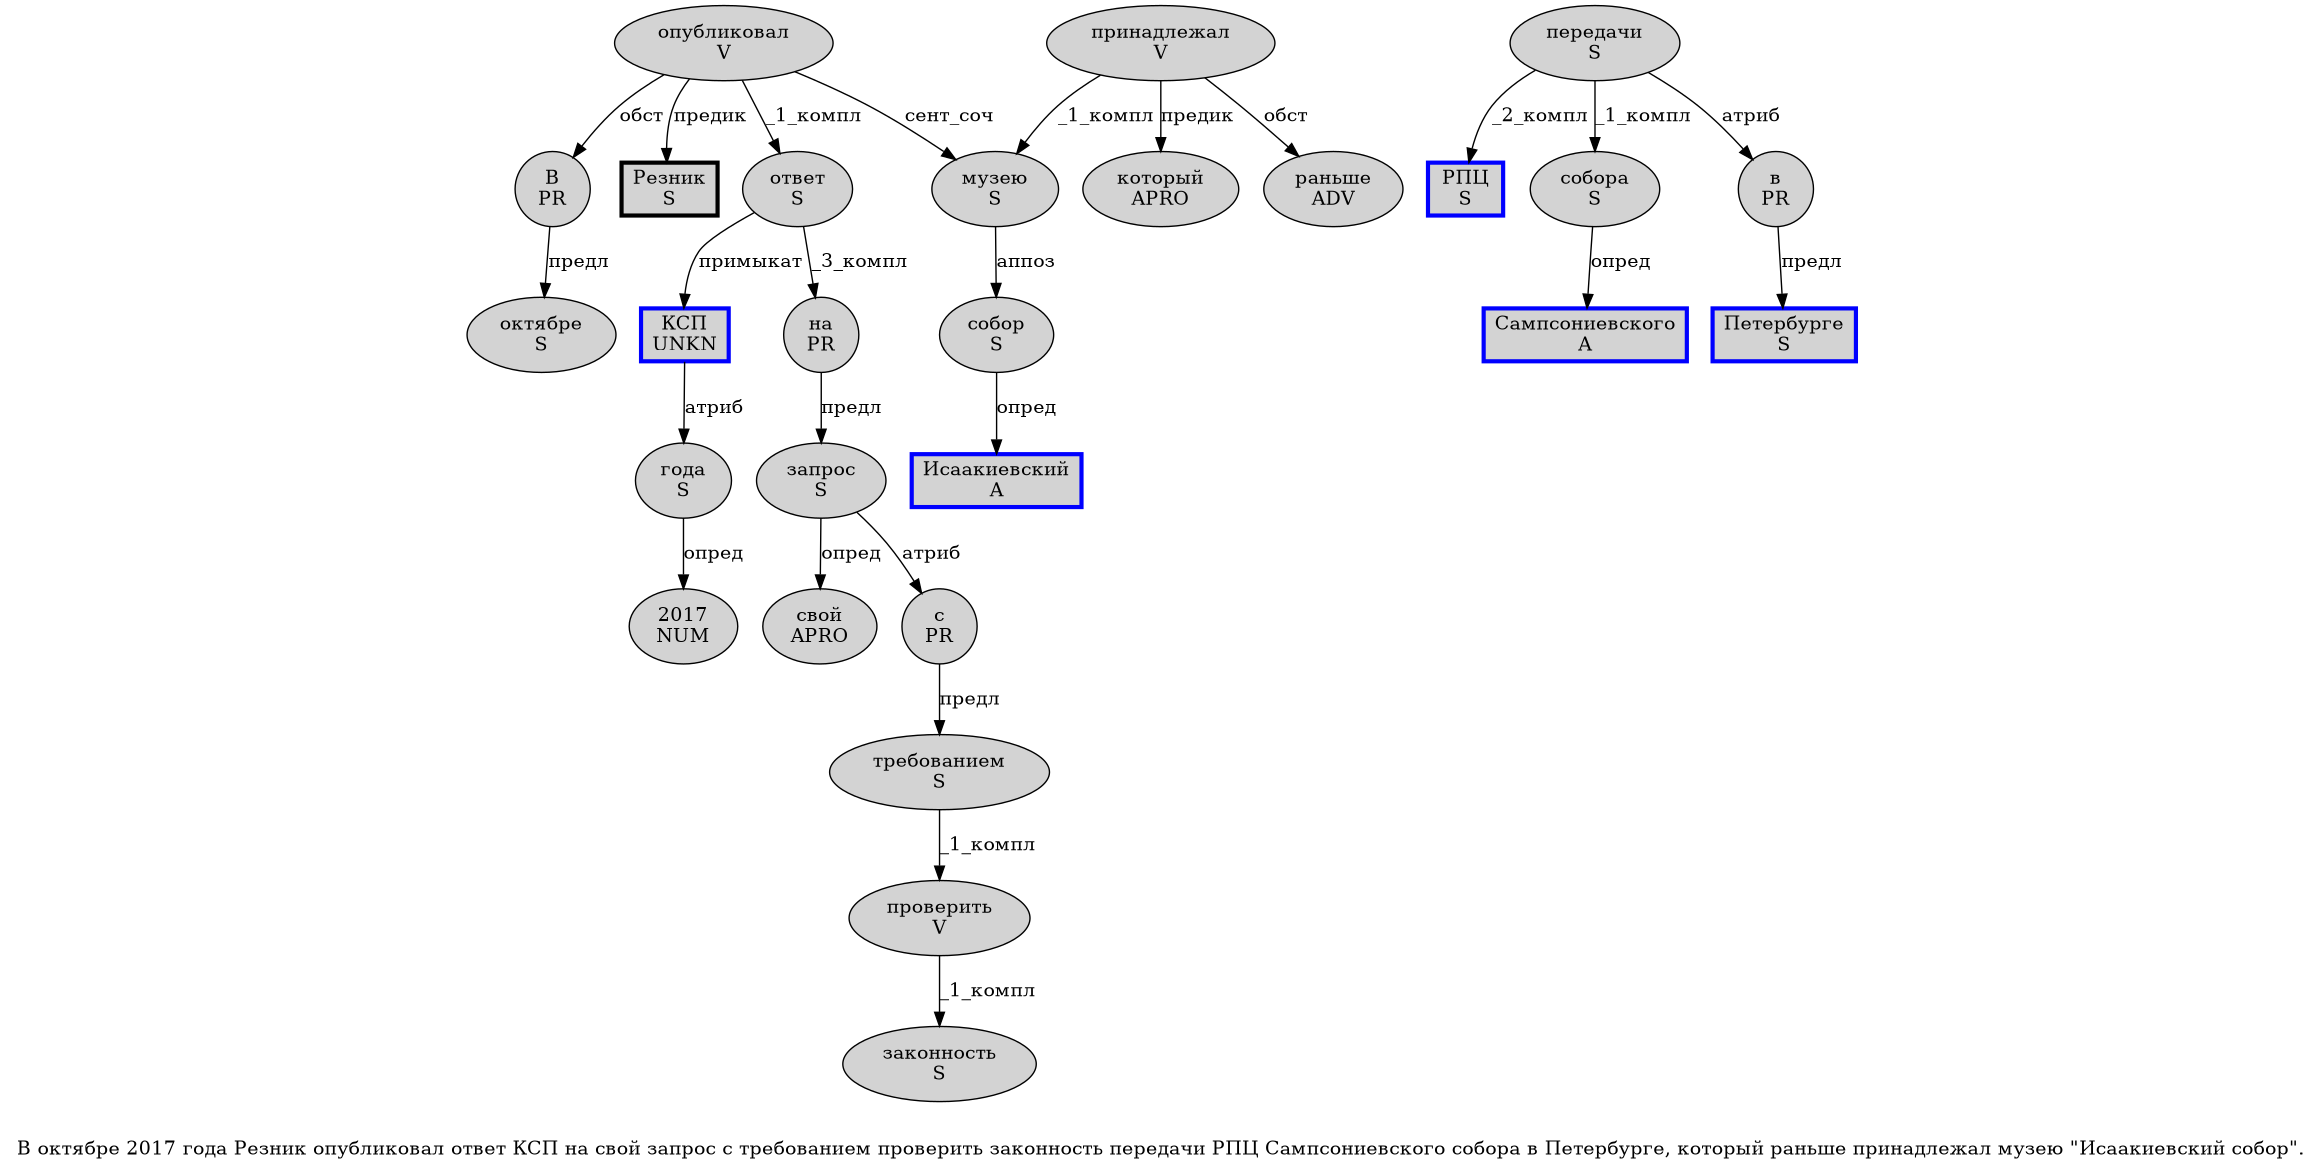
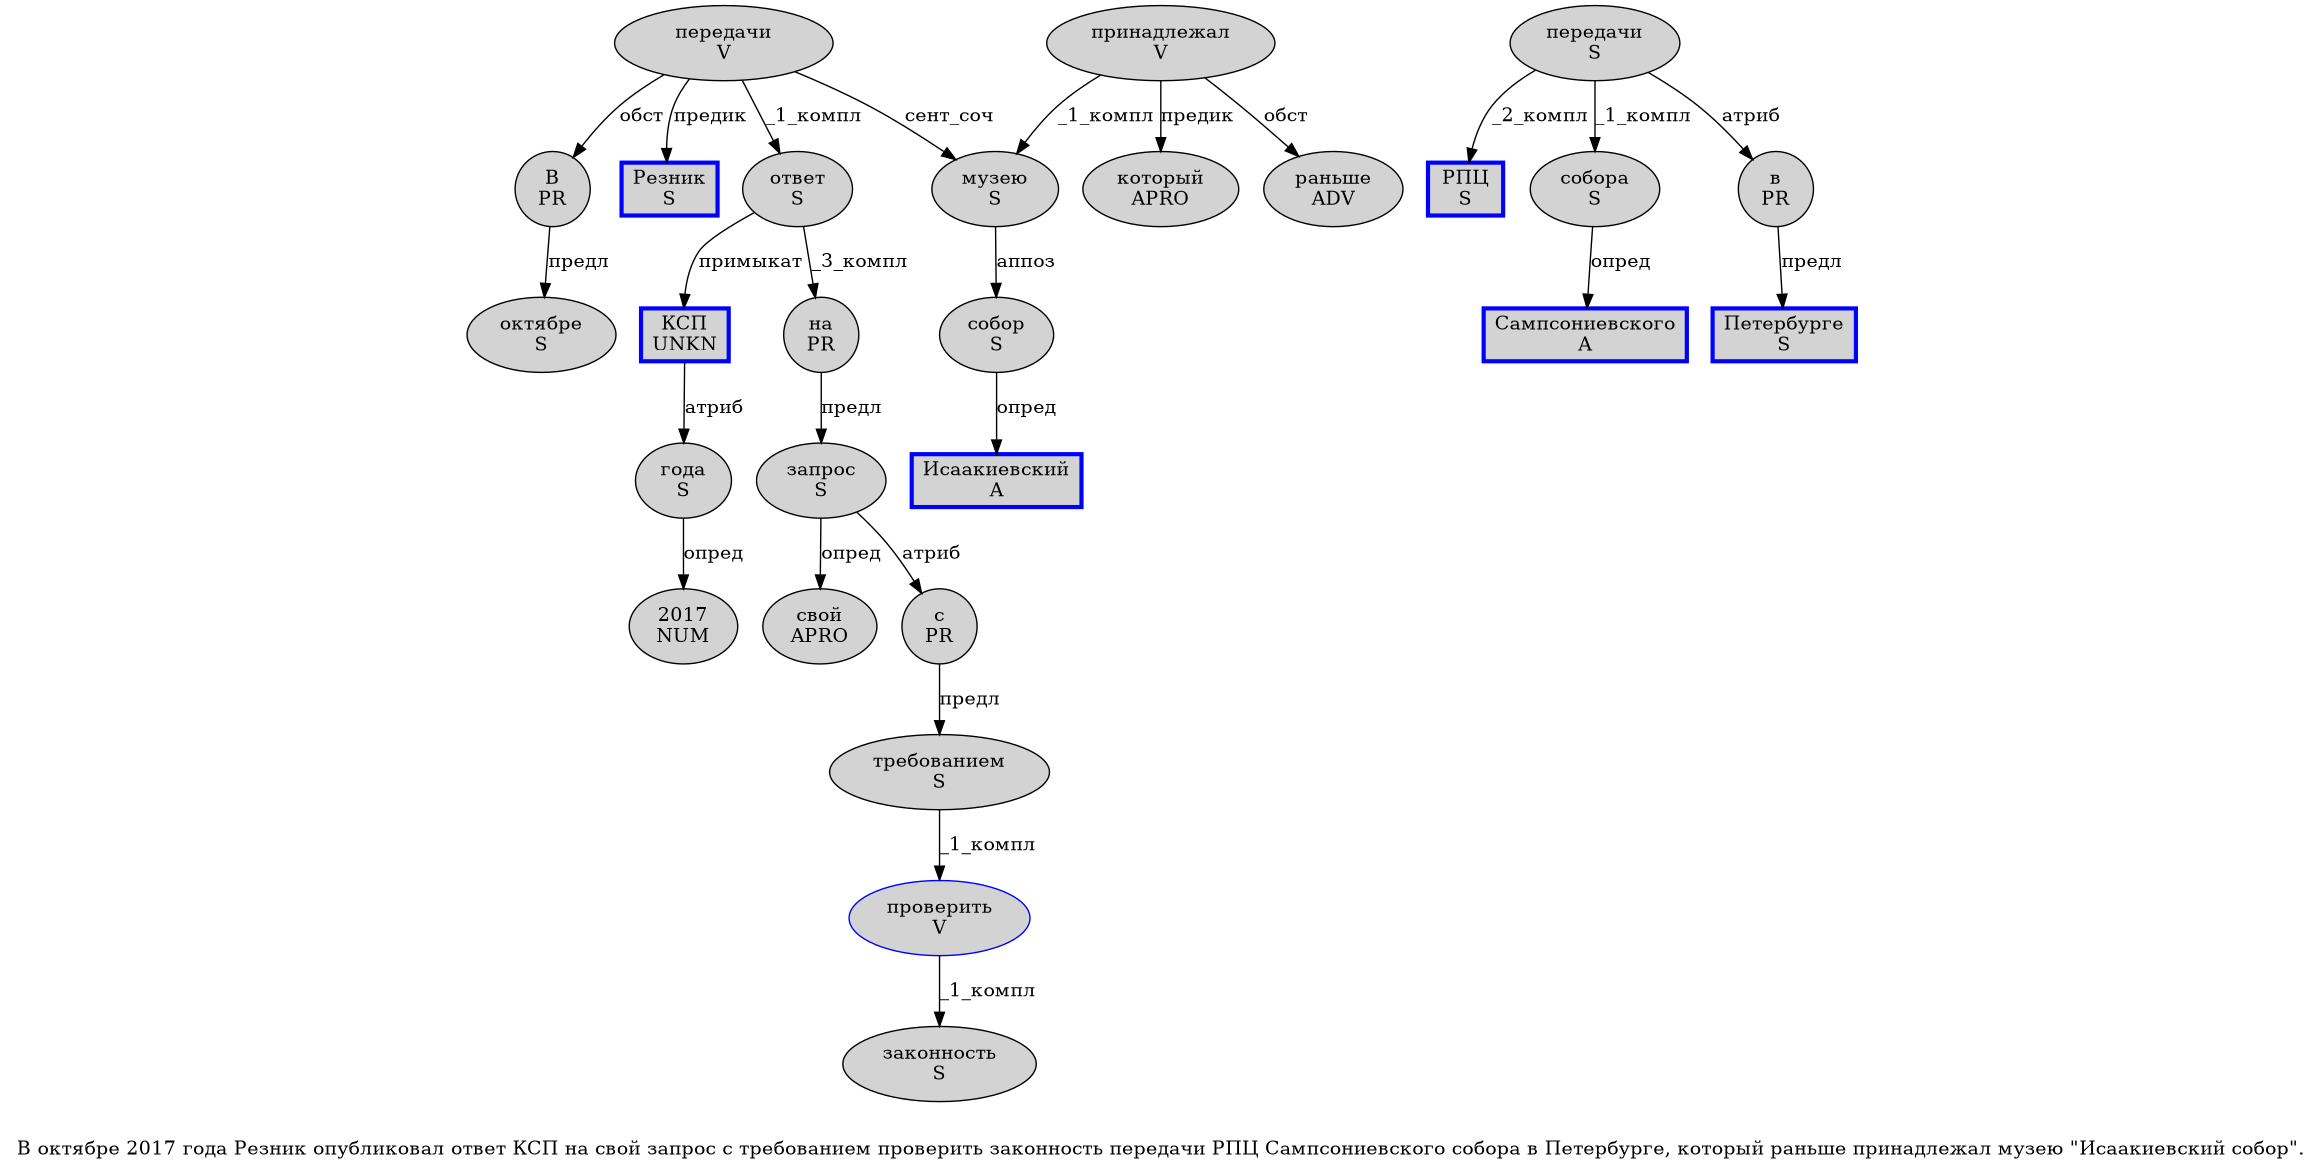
node "опубликовал V": label "опубликовал V" -> "передачи V"
node "Резник S": color black -> blue
node "проверить V": color black -> blue
